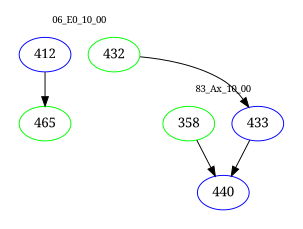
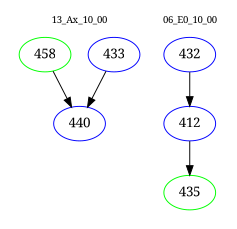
node "432": color green -> blue
edge "432" -> "433": now "432" -> "412"
cluster "83_Ax_10_00": label "83_Ax_10_00" -> "13_Ax_10_00"
node "465": label "465" -> "435"
node "358": label "358" -> "458"
